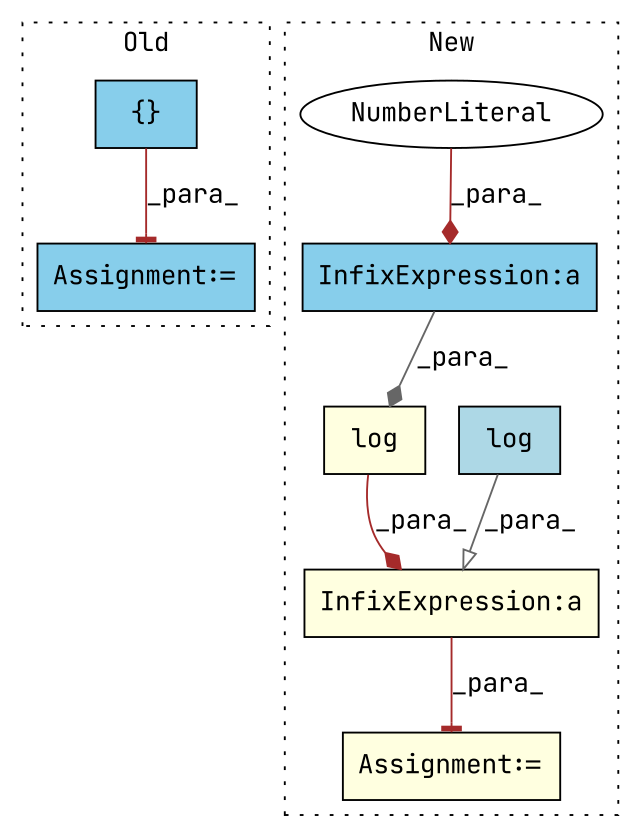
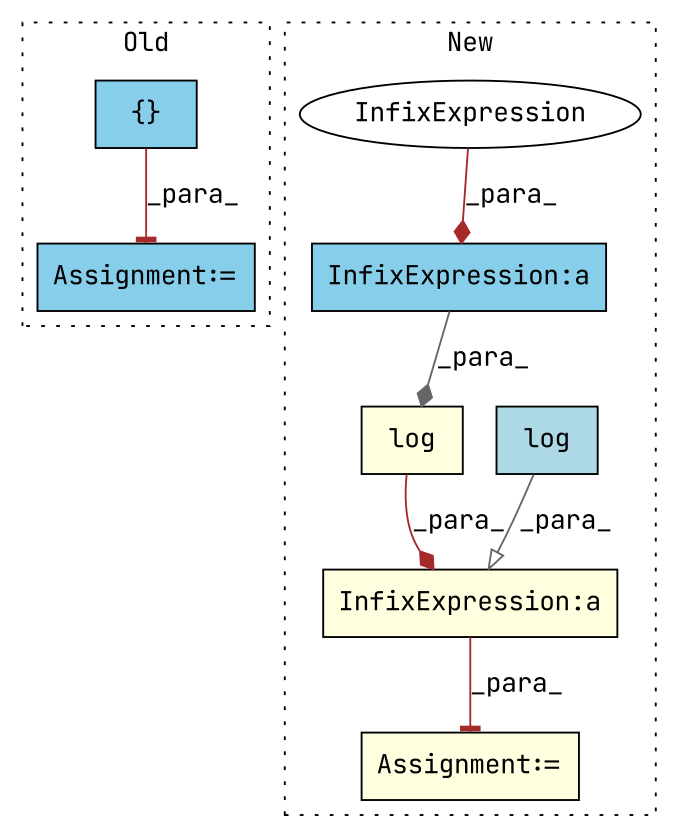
node "NumberLiteral": label "NumberLiteral" -> "InfixExpression"
